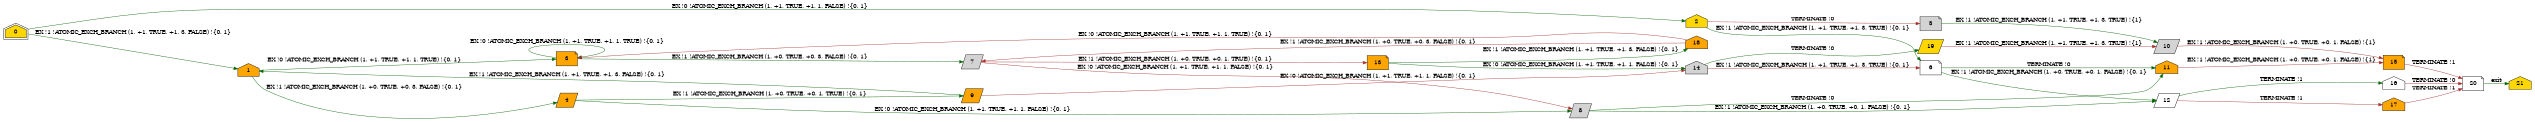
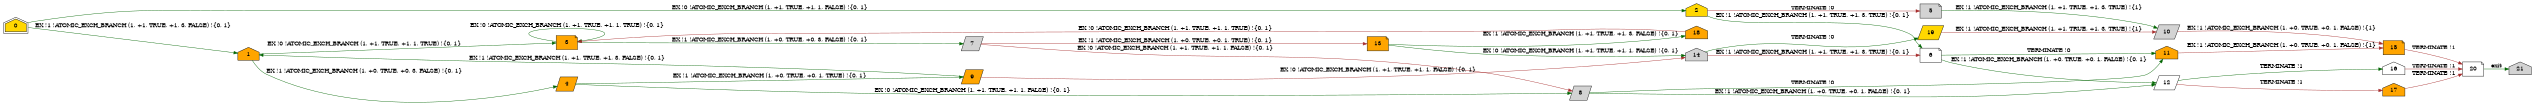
edge "18" -> "7": removed, label "EX !1 !ATOMIC_EXCH_BRANCH (1, +0, TRUE, +0, 3, FALSE) !{0, 1}"
edge "16" -> "20": label "TERMINATE !0" -> "TERMINATE !1"
node "21": fillcolor gold -> lightgrey
